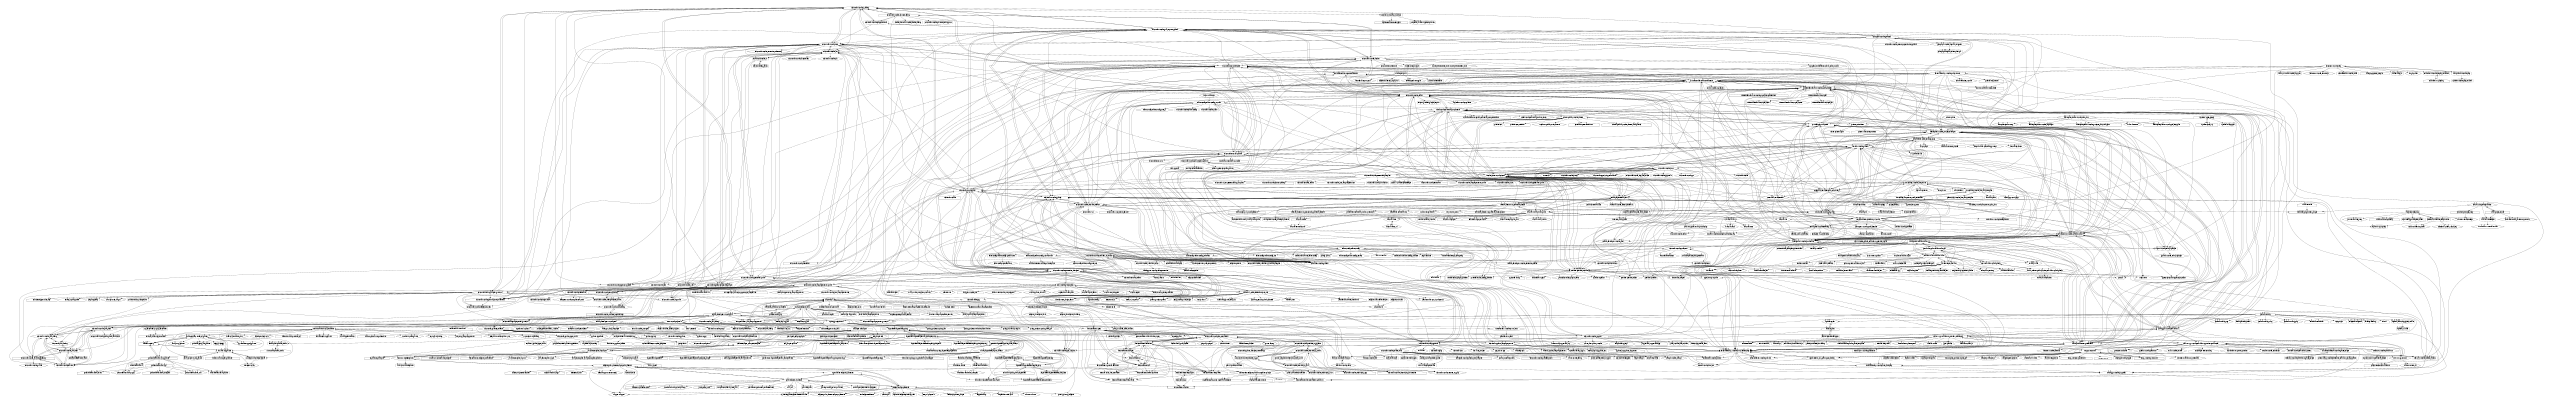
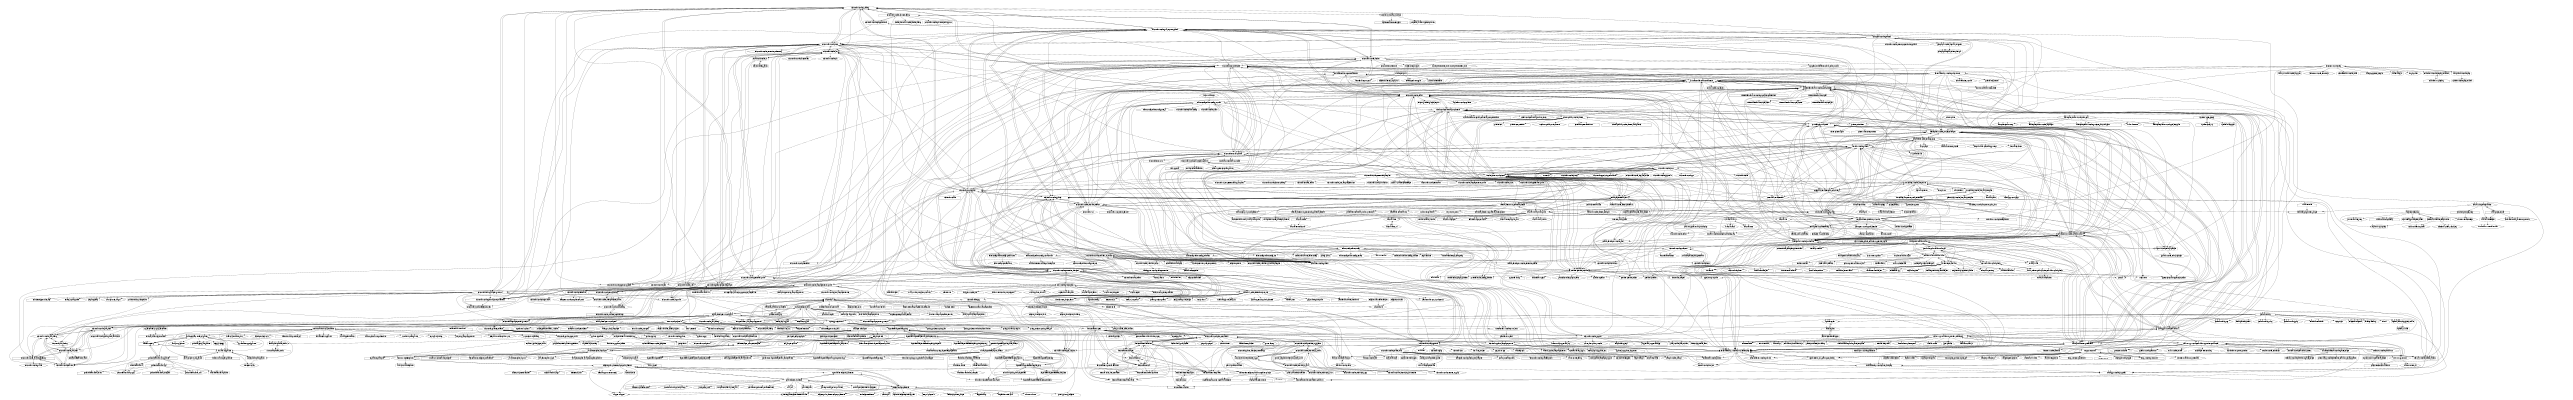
node "fabiospampinato/vscode-todo-plus": label "fabiospampinato/vscode-todo-plus" -> "fabiospampinato/vscode-todo-opal"
node "akamud/vscode-theme-onelight": added
node "yjhjstz/deep-into-node": added
node "codeschool/sqlite-maqetta": label "codeschool/sqlite-maqetta" -> "codeschool/sqlite-parser"
node "thymeleaf/thymeleaf-extras-eclipse-plugin": label "thymeleaf/thymeleaf-extras-eclipse-plugin" -> "thymeleaf/thymeleaf-extras-eclipse-intellij"
node "josetr/cmake-event-support": label "josetr/cmake-event-support" -> "josetr/cmake-language-support"
